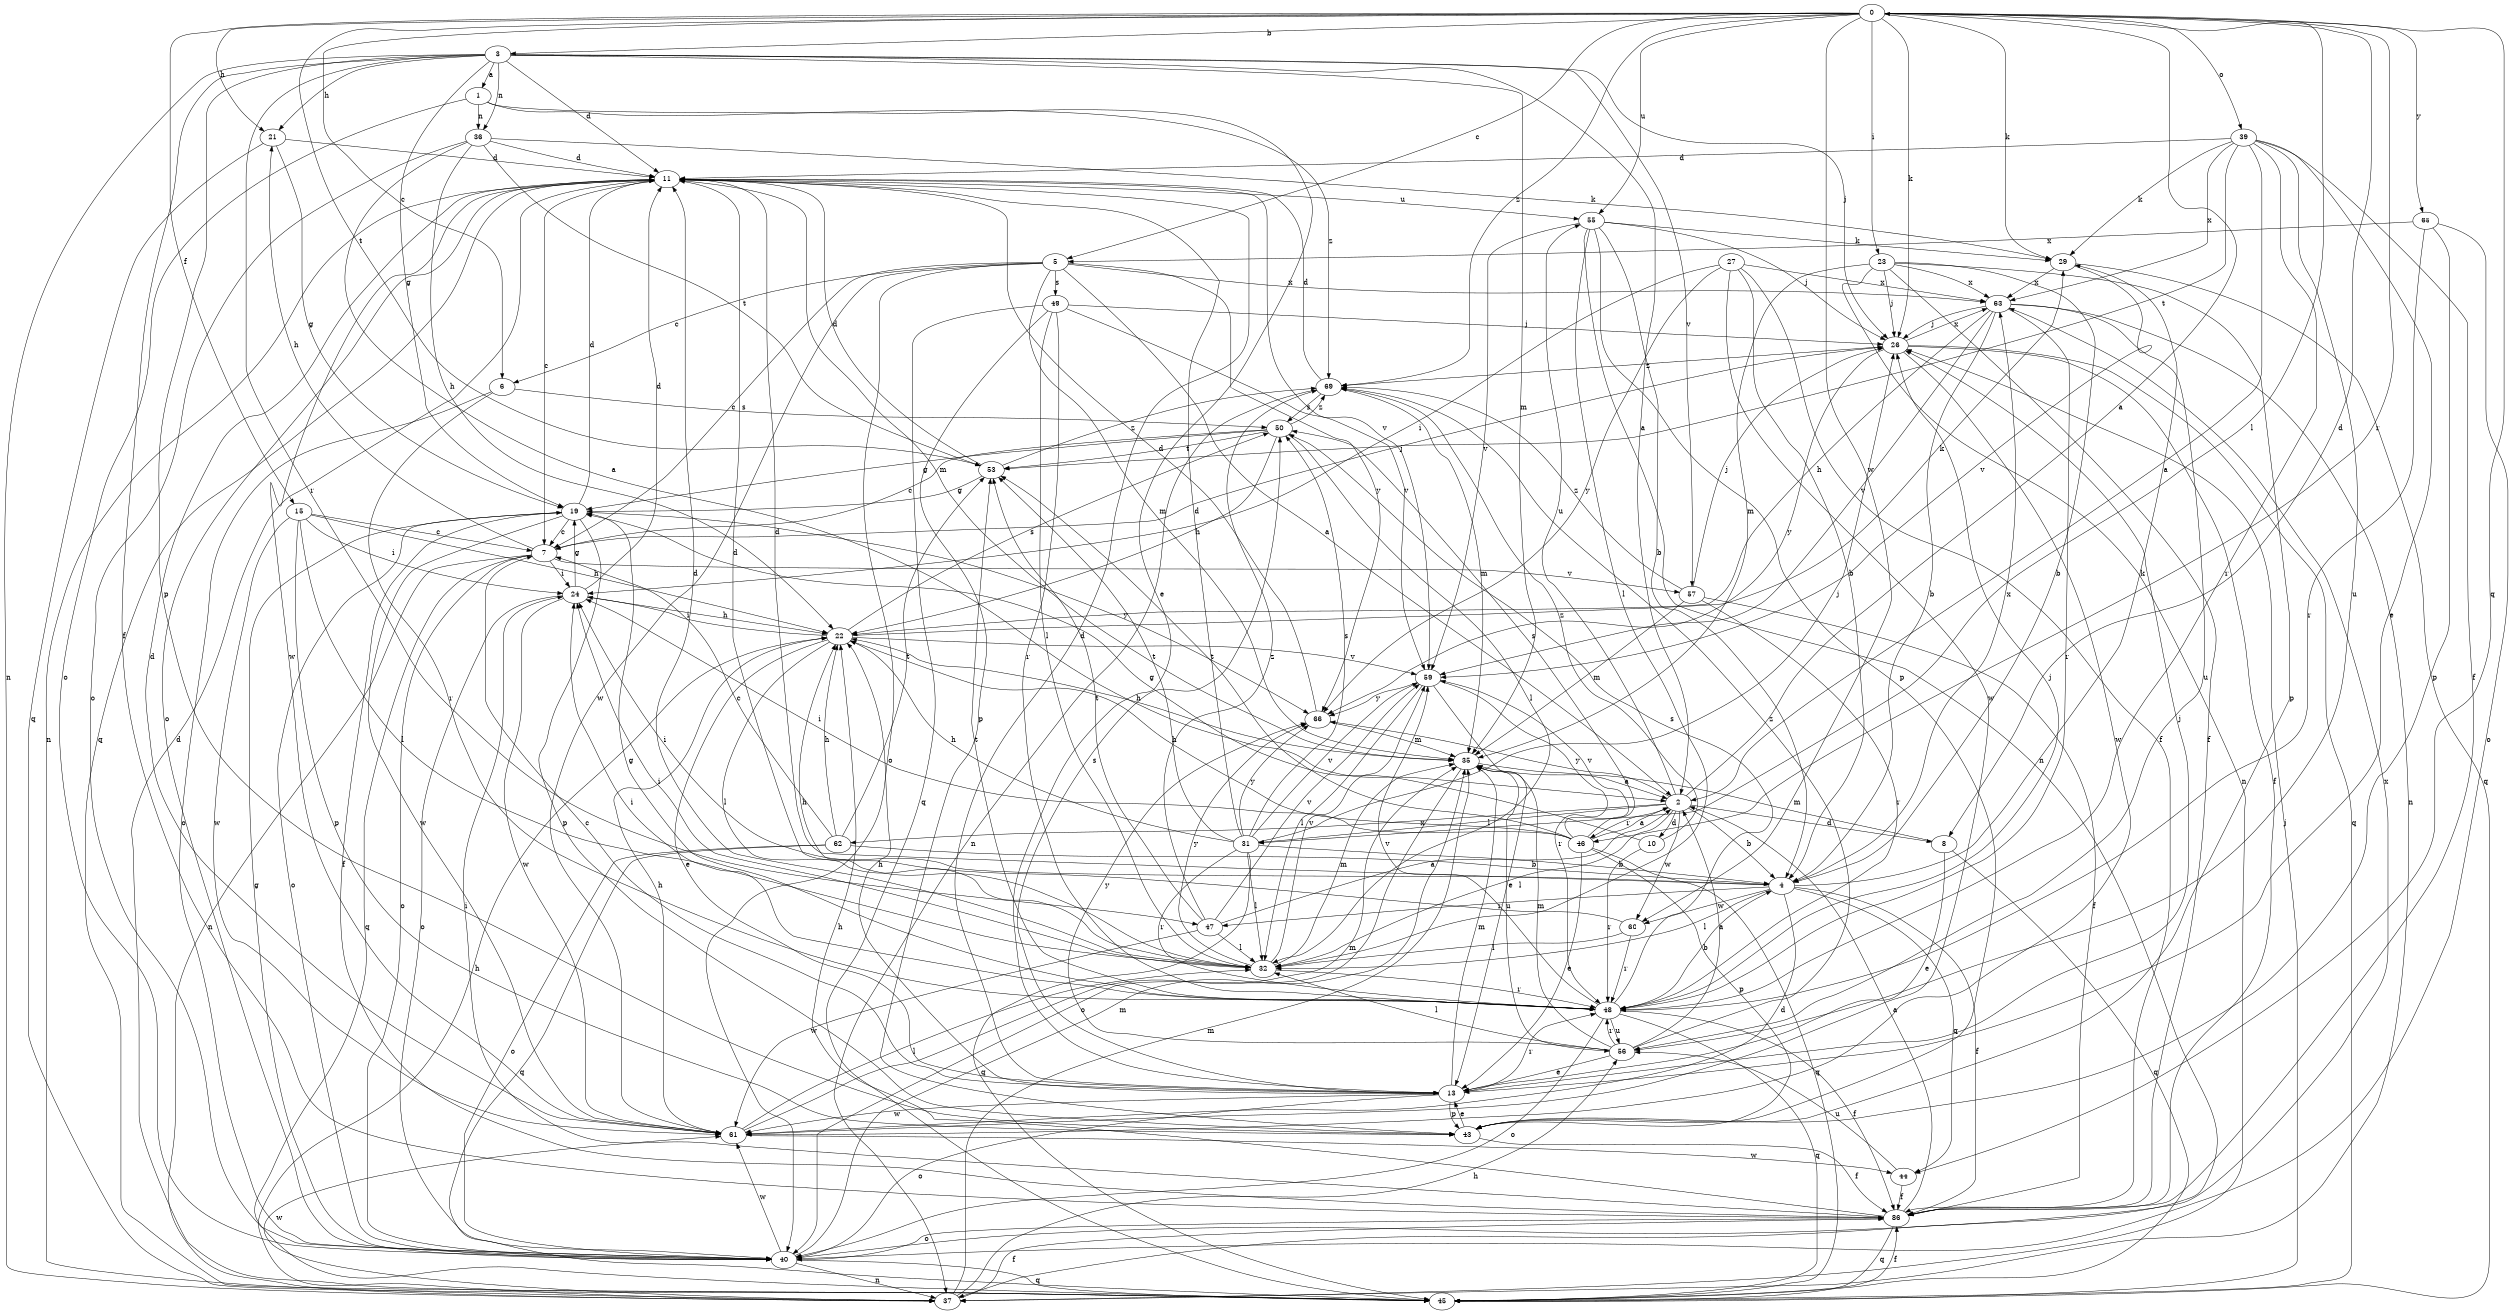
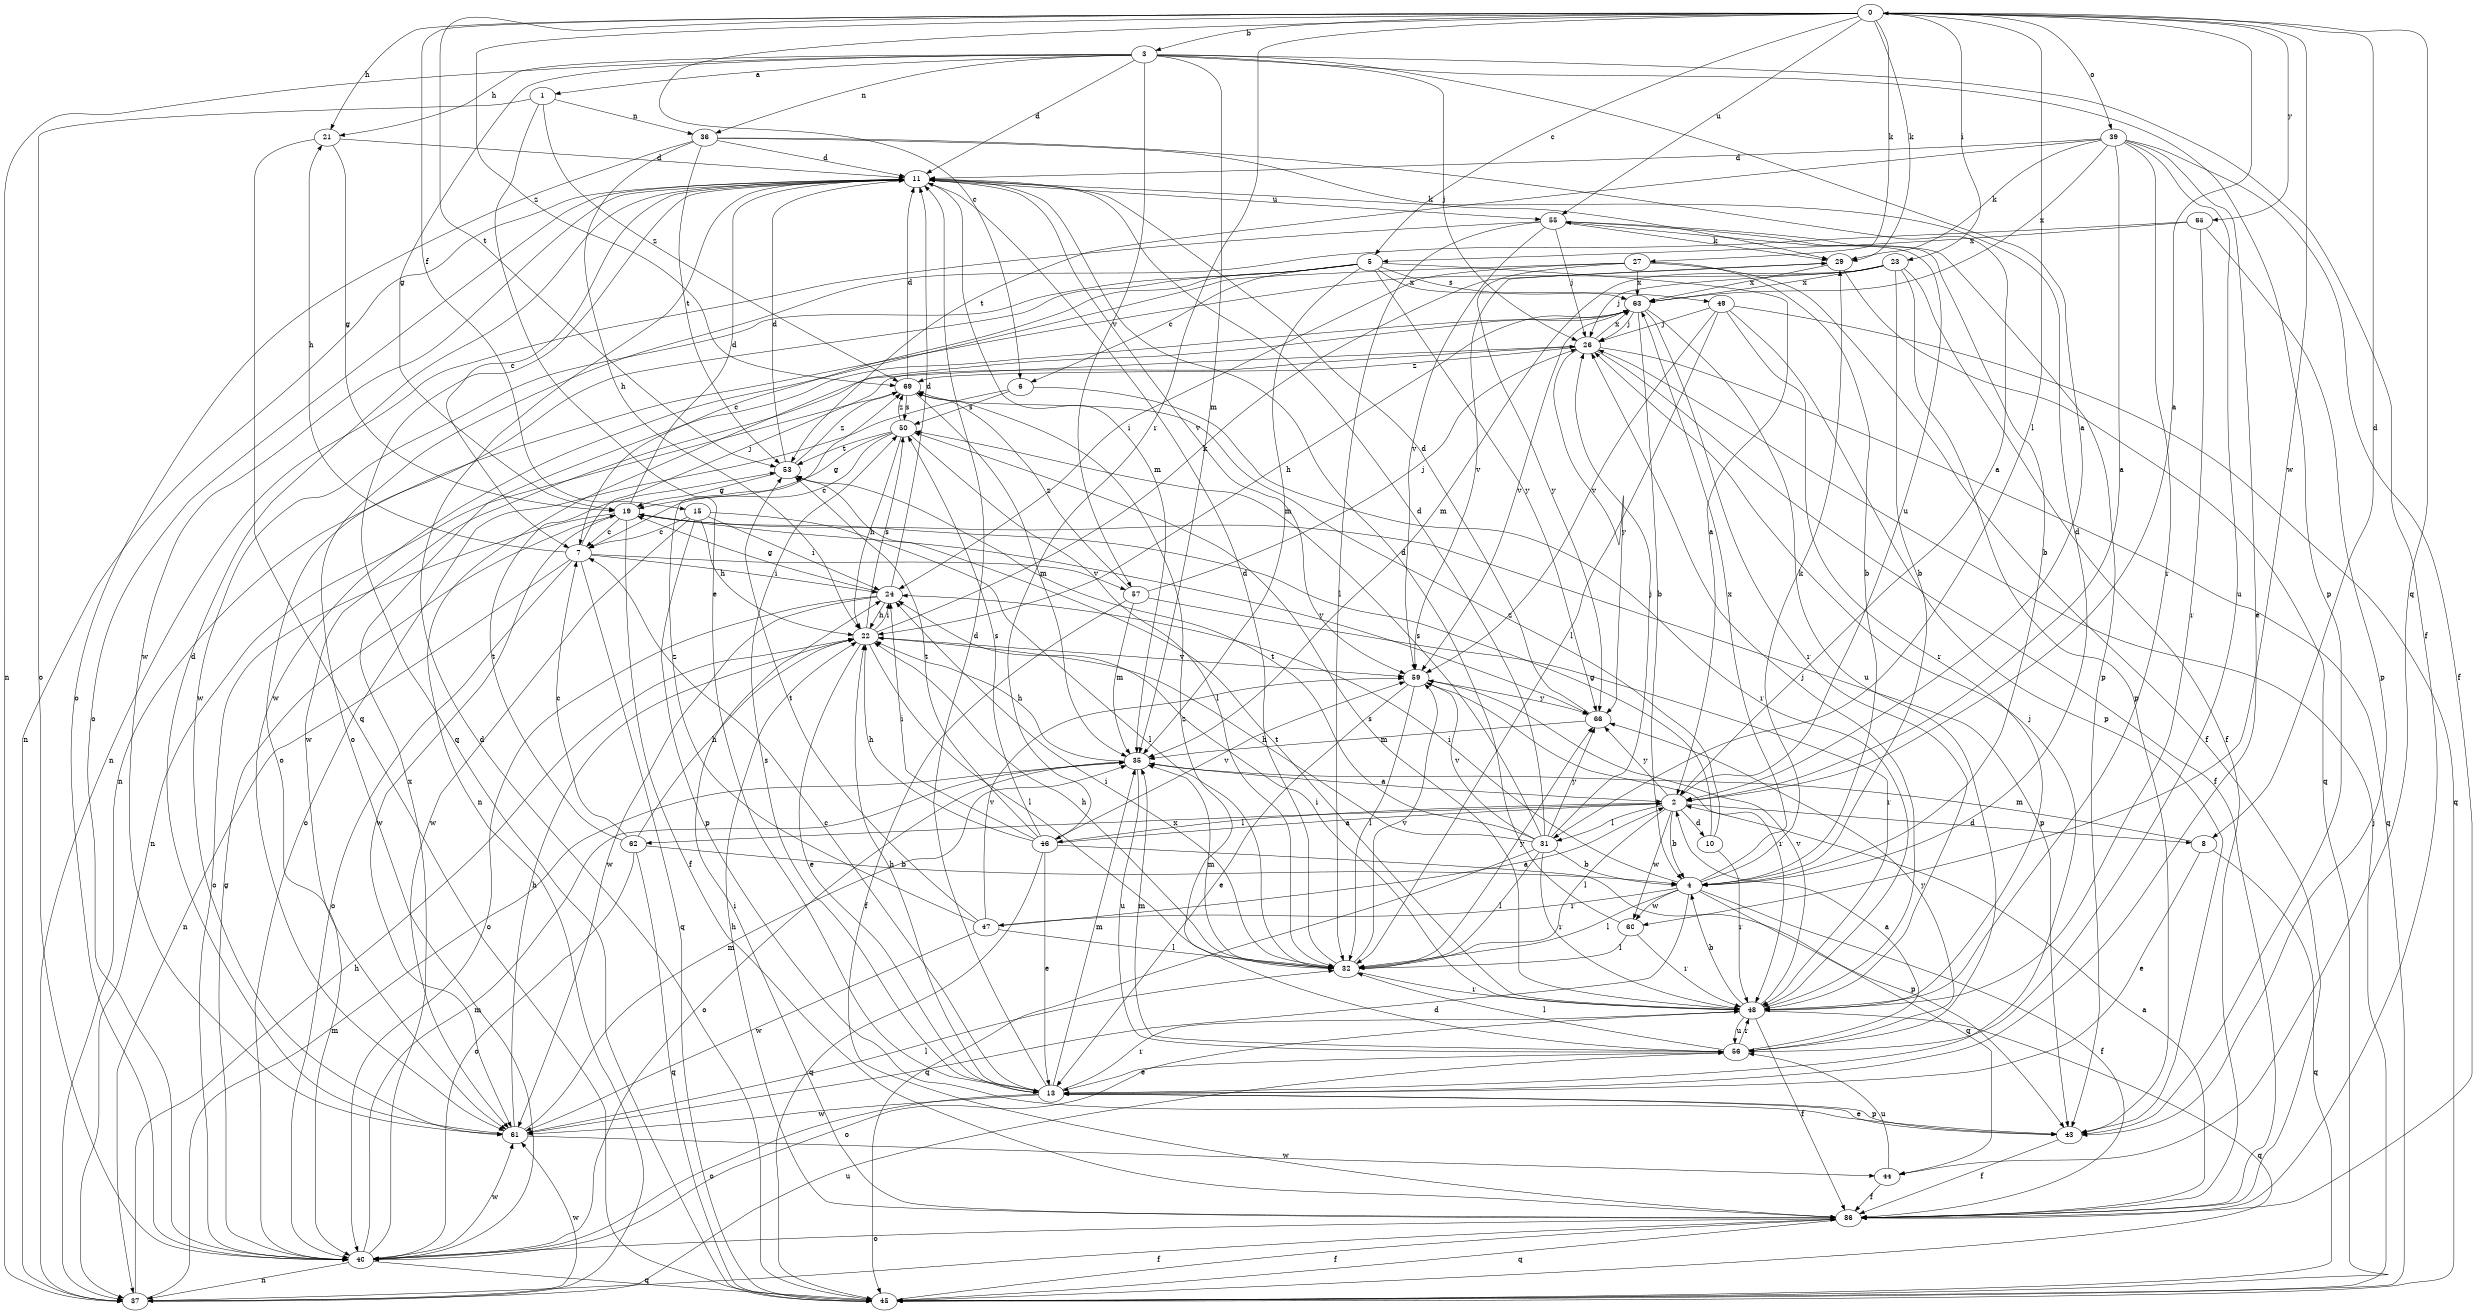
edge "0" -> "26": now "0" -> "27"
edge "3" -> "47": removed, label "r"
edge "2" -> "46": label "r" -> "l"
edge "48" -> "19": removed, label "g"
edge "37" -> "56": label "h" -> "u"
